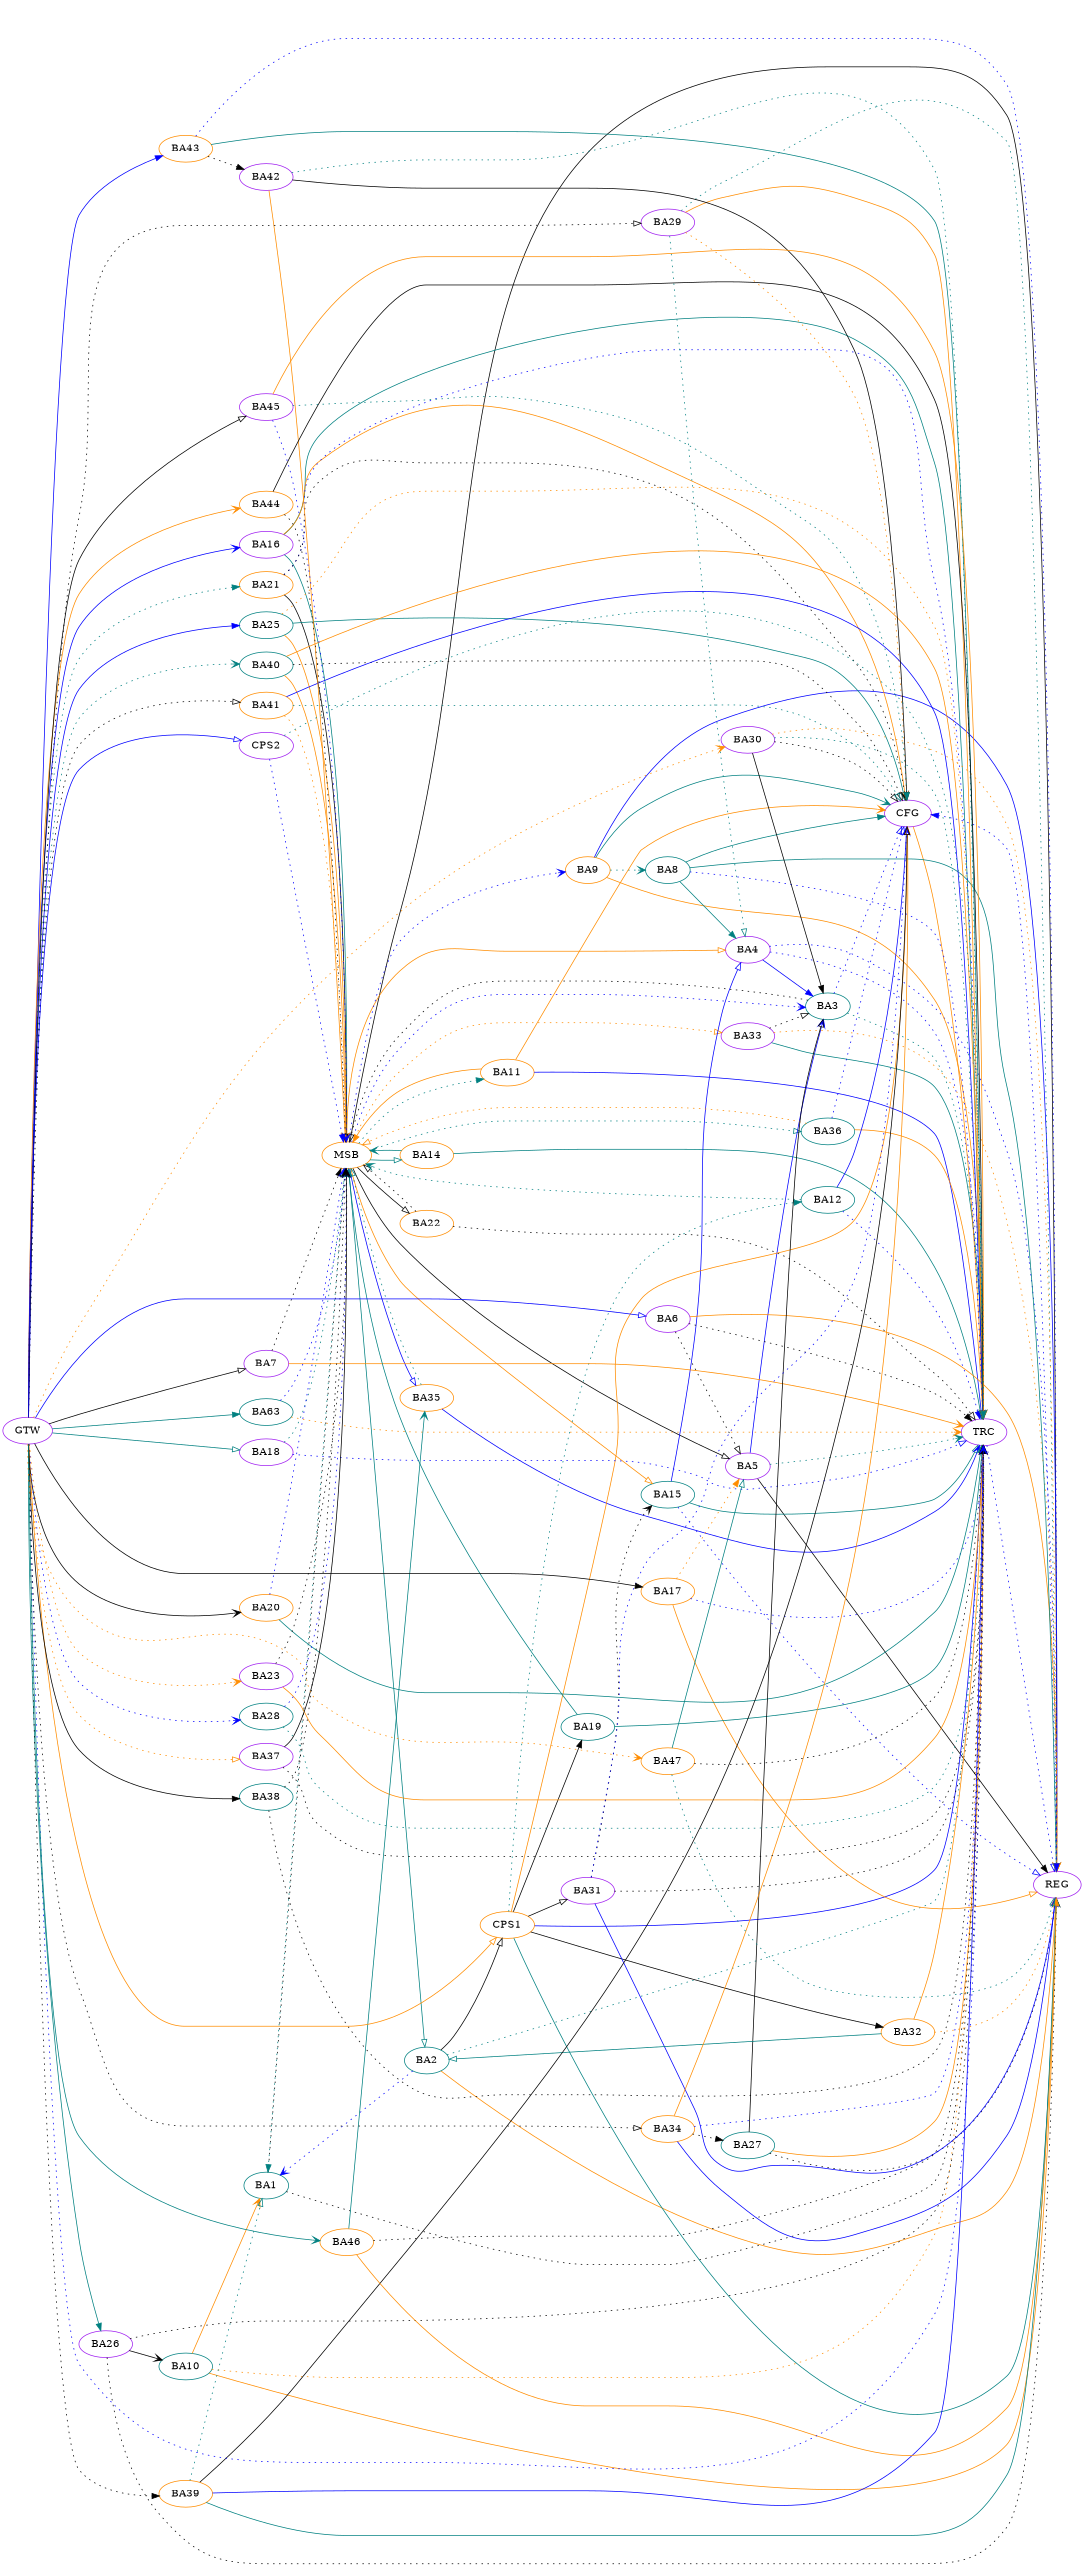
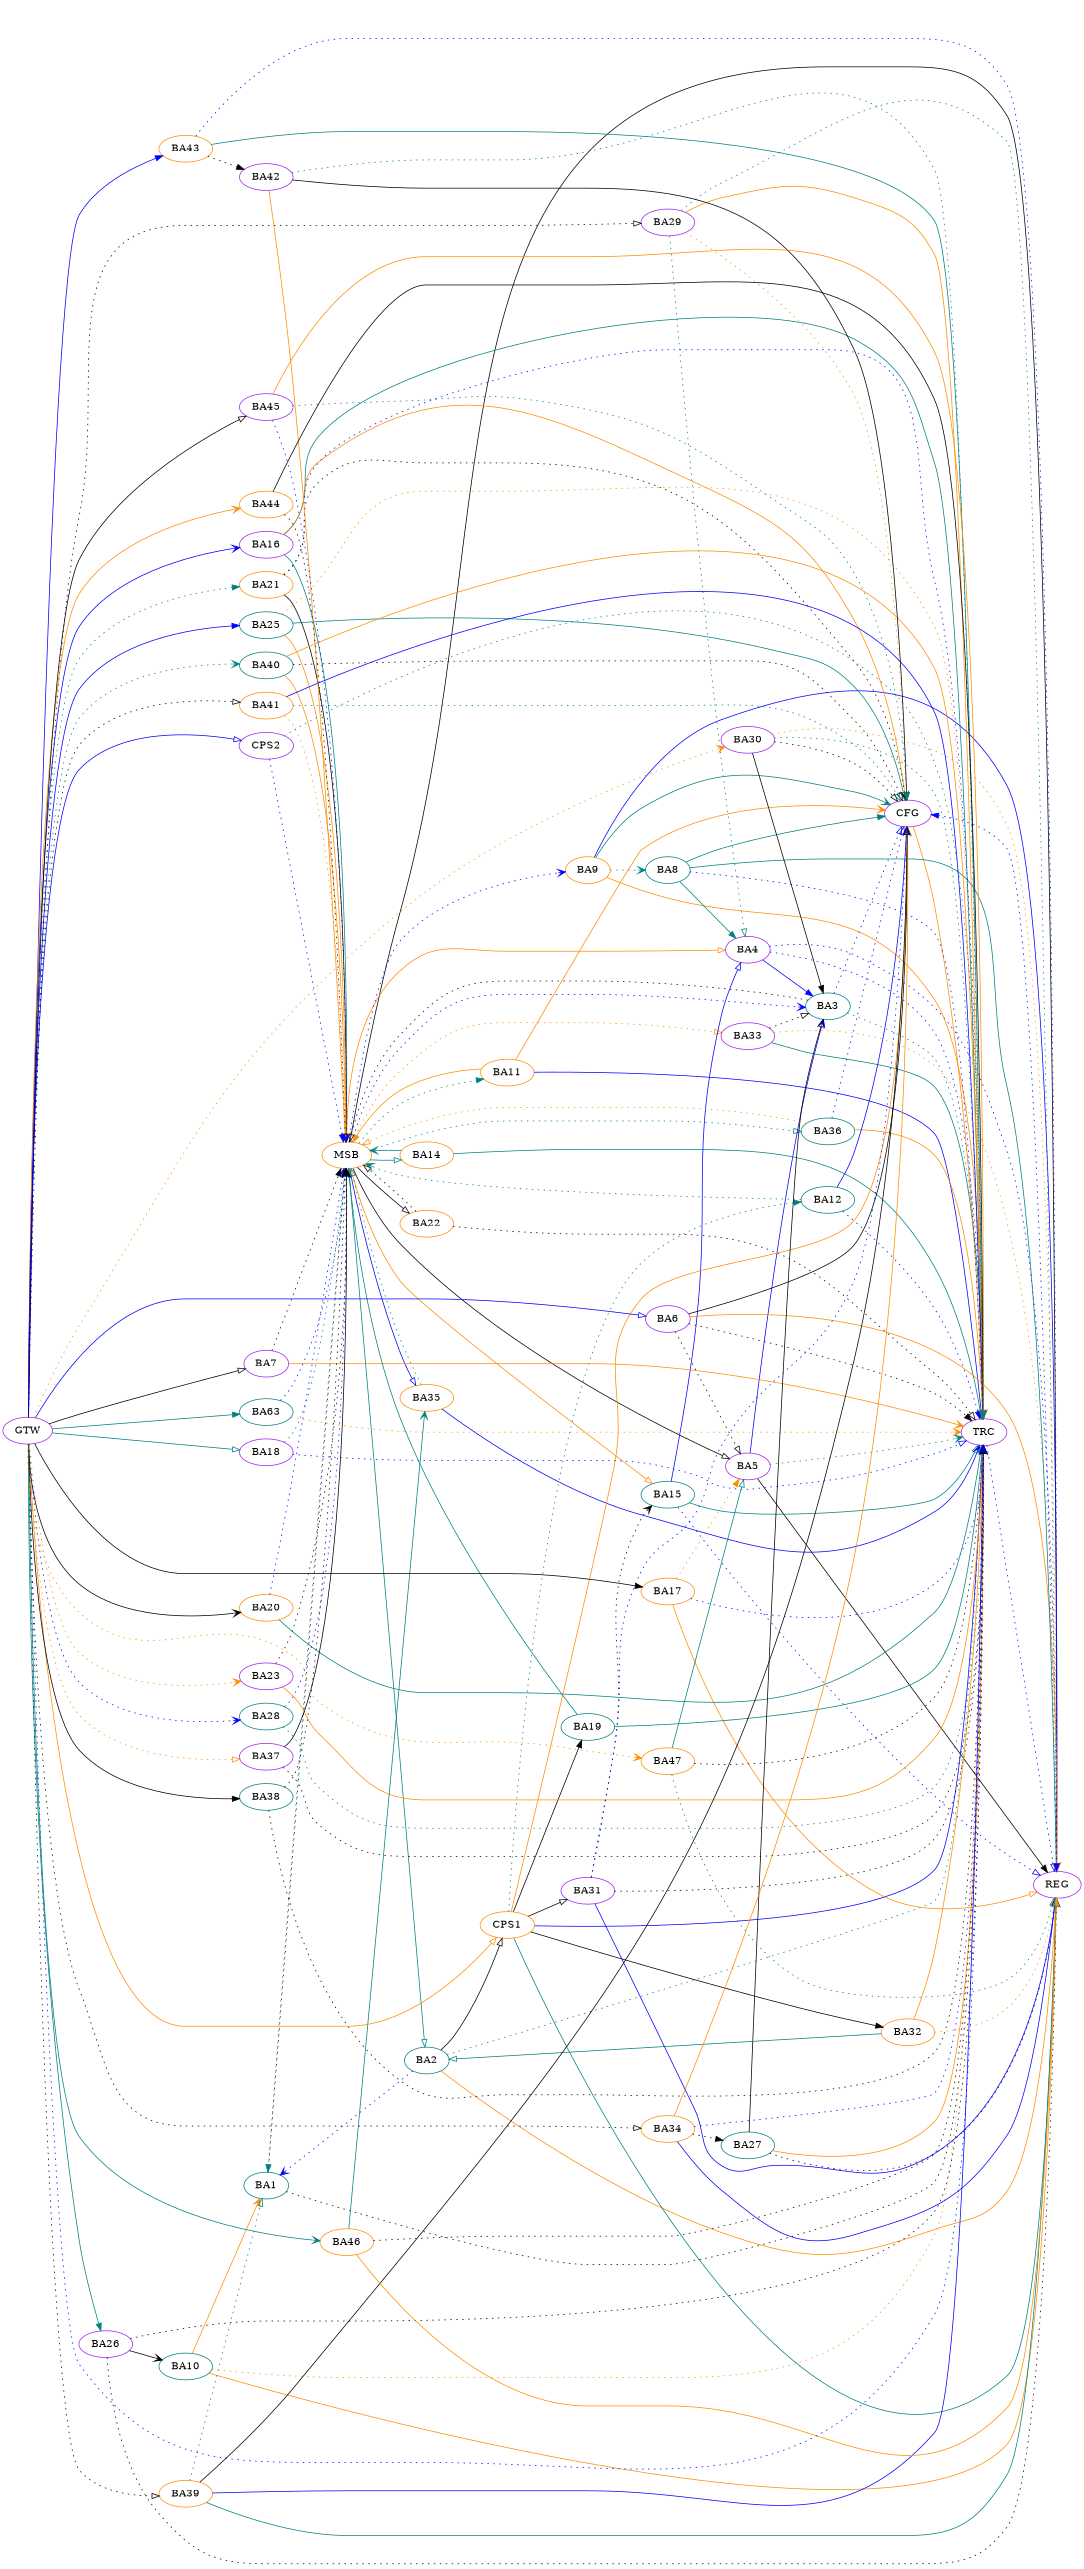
edge "BA6" -> "CFG": added
edge "GTW" -> "BA39": arrowhead normal -> onormal
